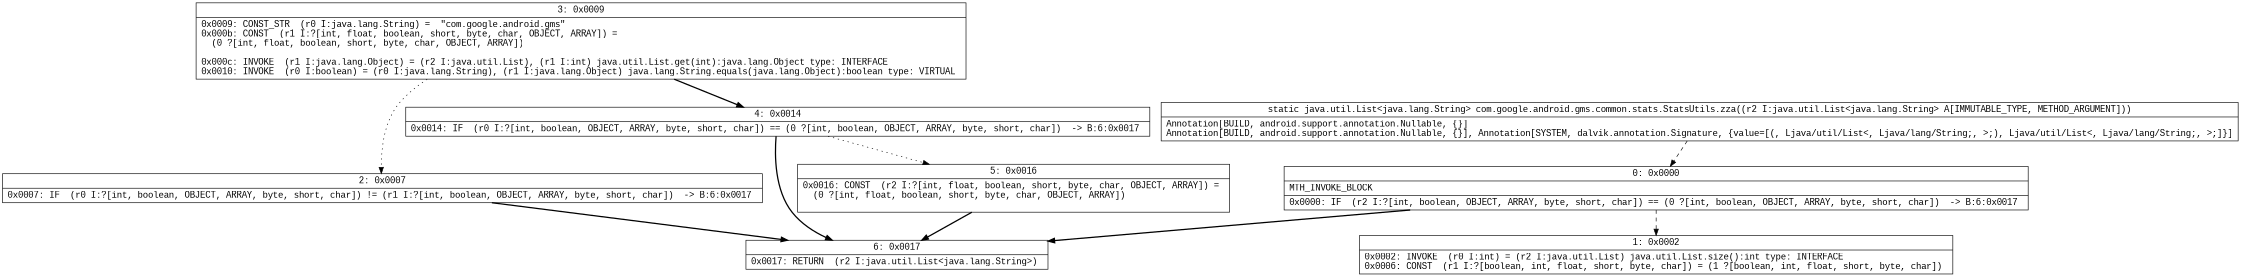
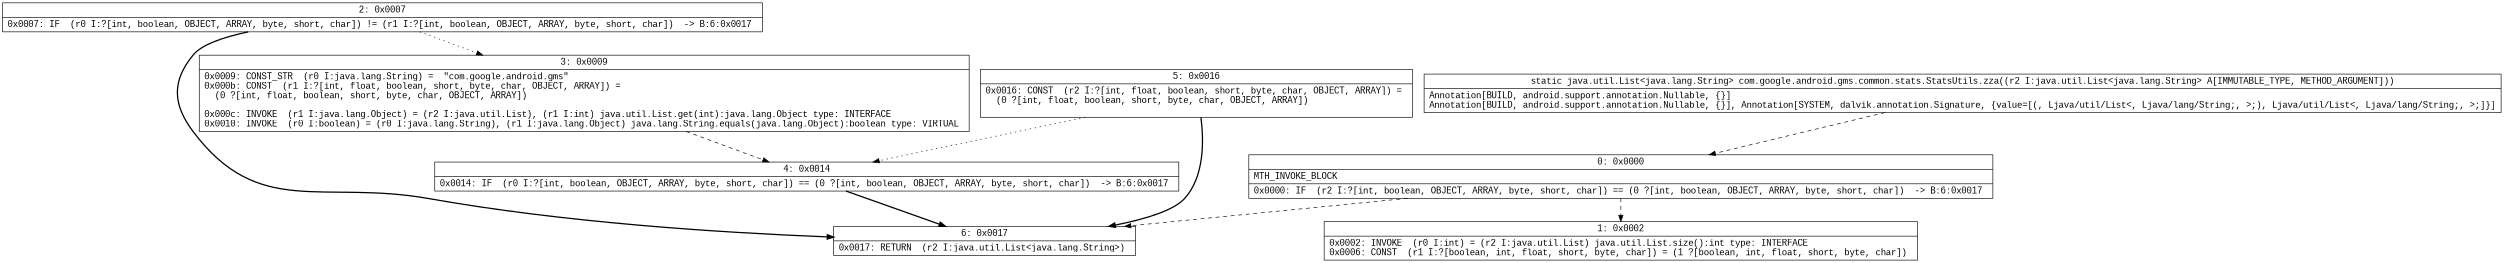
edge "3: 0x0009" -> "4: 0x0014": style bold -> dashed
edge "3: 0x0009" -> "2: 0x0007": reversed
edge "4: 0x0014" -> "5: 0x0016": reversed
edge "0: 0x0000" -> "6: 0x0017": style bold -> dashed
